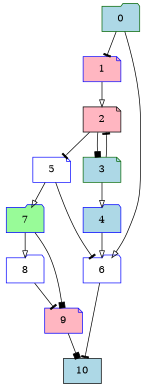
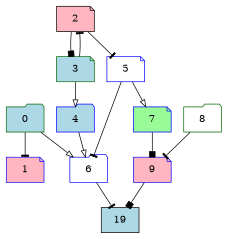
edge "1" -> "2": removed
node "7": shape folder -> note
edge "7" -> "8": removed
node "8": color blue -> darkgreen
node "10": label "10" -> "19"
